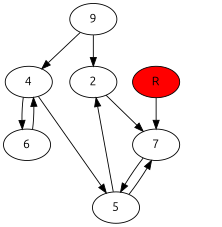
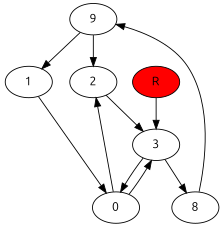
node "4": label "4" -> "1"
node "6": removed
node "7": label "7" -> "3"
node "5": label "5" -> "0"
node "8": added
